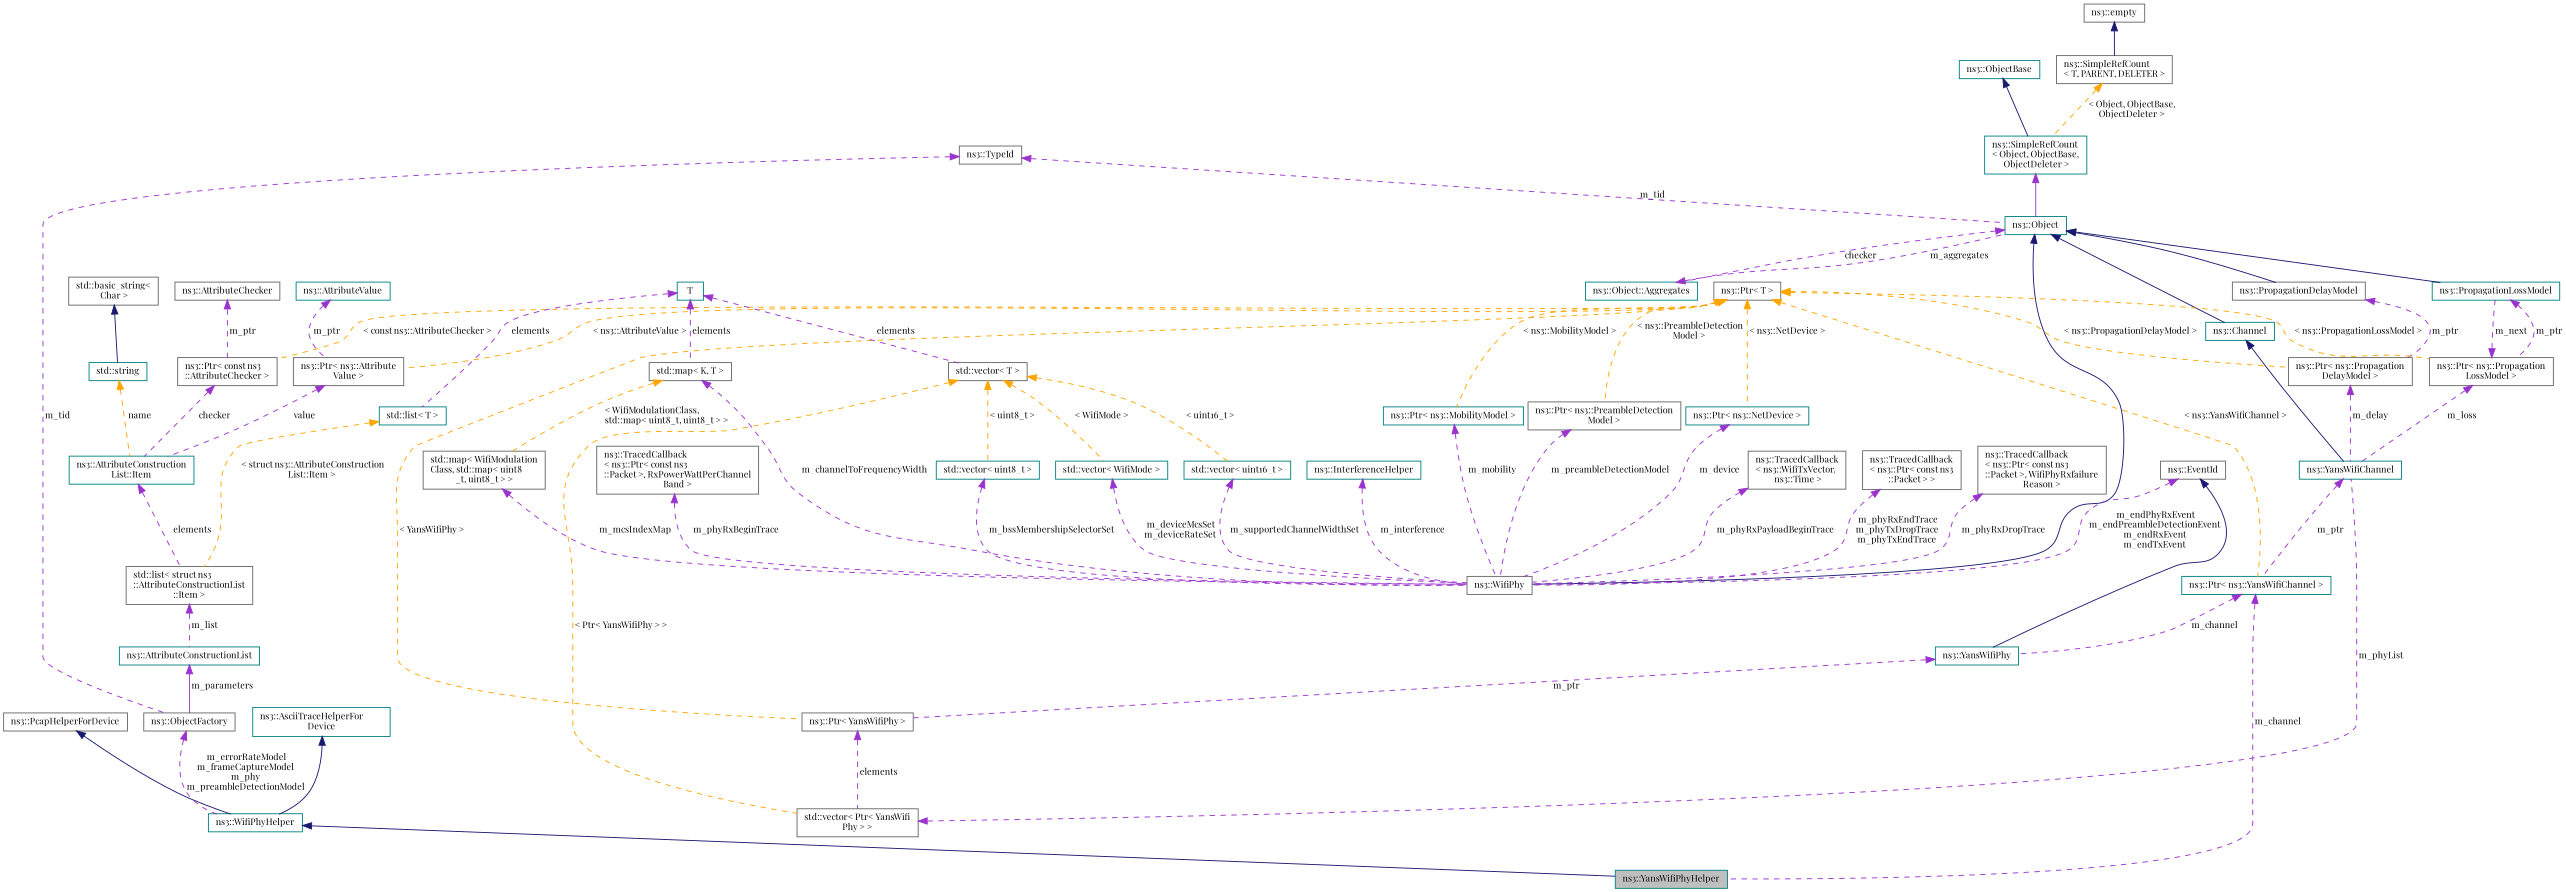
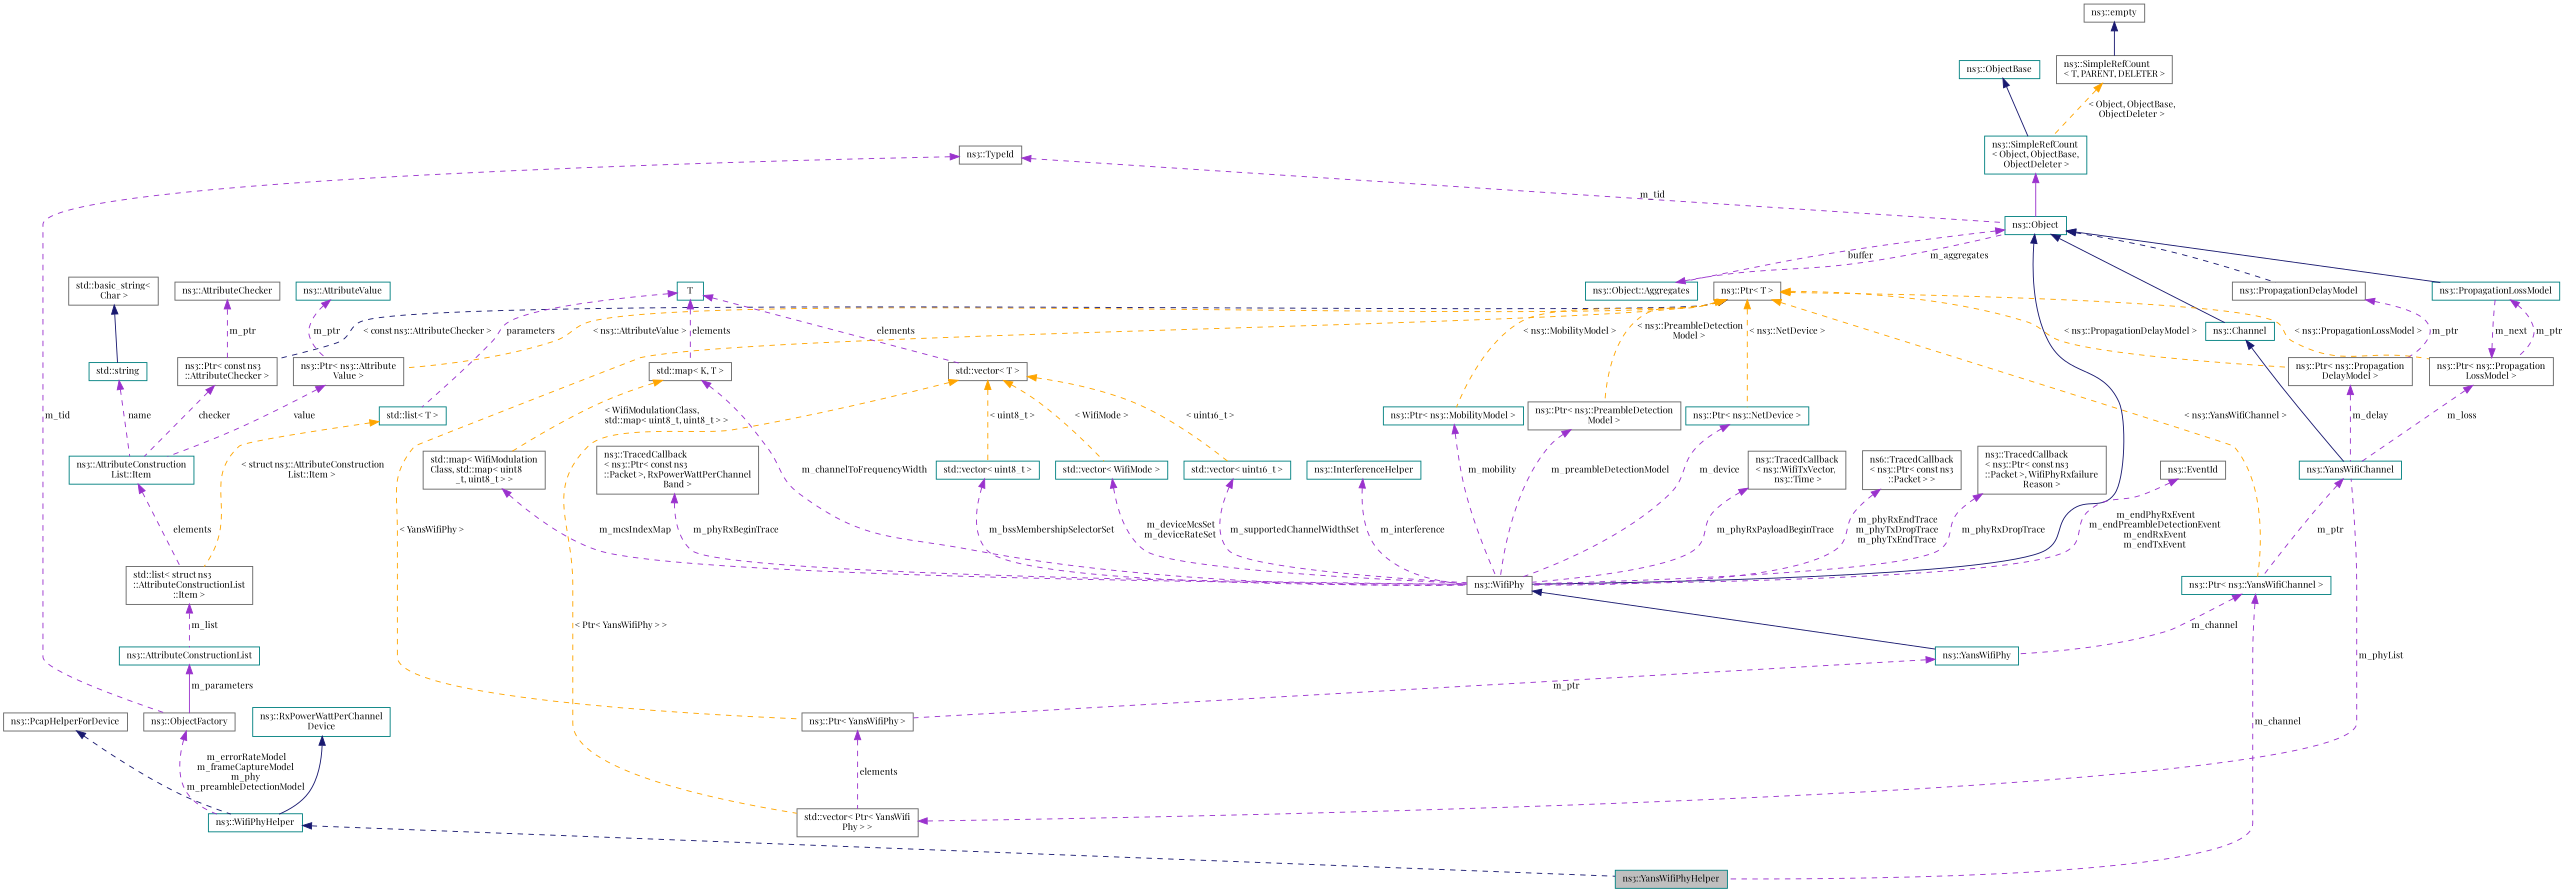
edge "ns3::PropagationDelayModel" -> "ns3::Object": style solid -> dashed
edge "ns3::Object::Aggregates" -> "ns3::Object": label " checker" -> " buffer"
edge "ns3::Ptr< const ns3 ::AttributeChecker >" -> "ns3::Ptr< T >": color orange -> midnightblue
edge "std::list< T >" -> "T": label " elements" -> " parameters"
edge "ns3::AttributeConstruction List::Item" -> "std::string": color orange -> darkorchid3
node "ns3::TracedCallback < ns3::Ptr< const ns3 ::Packet > >": label "ns3::TracedCallback < ns3::Ptr< const ns3 ::Packet > >" -> "ns6::TracedCallback < ns3::Ptr< const ns3 ::Packet > >"
edge "ns3::YansWifiPhy" -> "ns3::EventId": now "ns3::YansWifiPhy" -> "ns3::WifiPhy"
node "ns3::AsciiTraceHelperFor Device": label "ns3::AsciiTraceHelperFor Device" -> "ns3::RxPowerWattPerChannel Device"
edge "ns3::WifiPhyHelper" -> "ns3::PcapHelperForDevice": style solid -> dashed
edge "ns3::YansWifiPhyHelper" -> "ns3::WifiPhyHelper": style solid -> dashed
